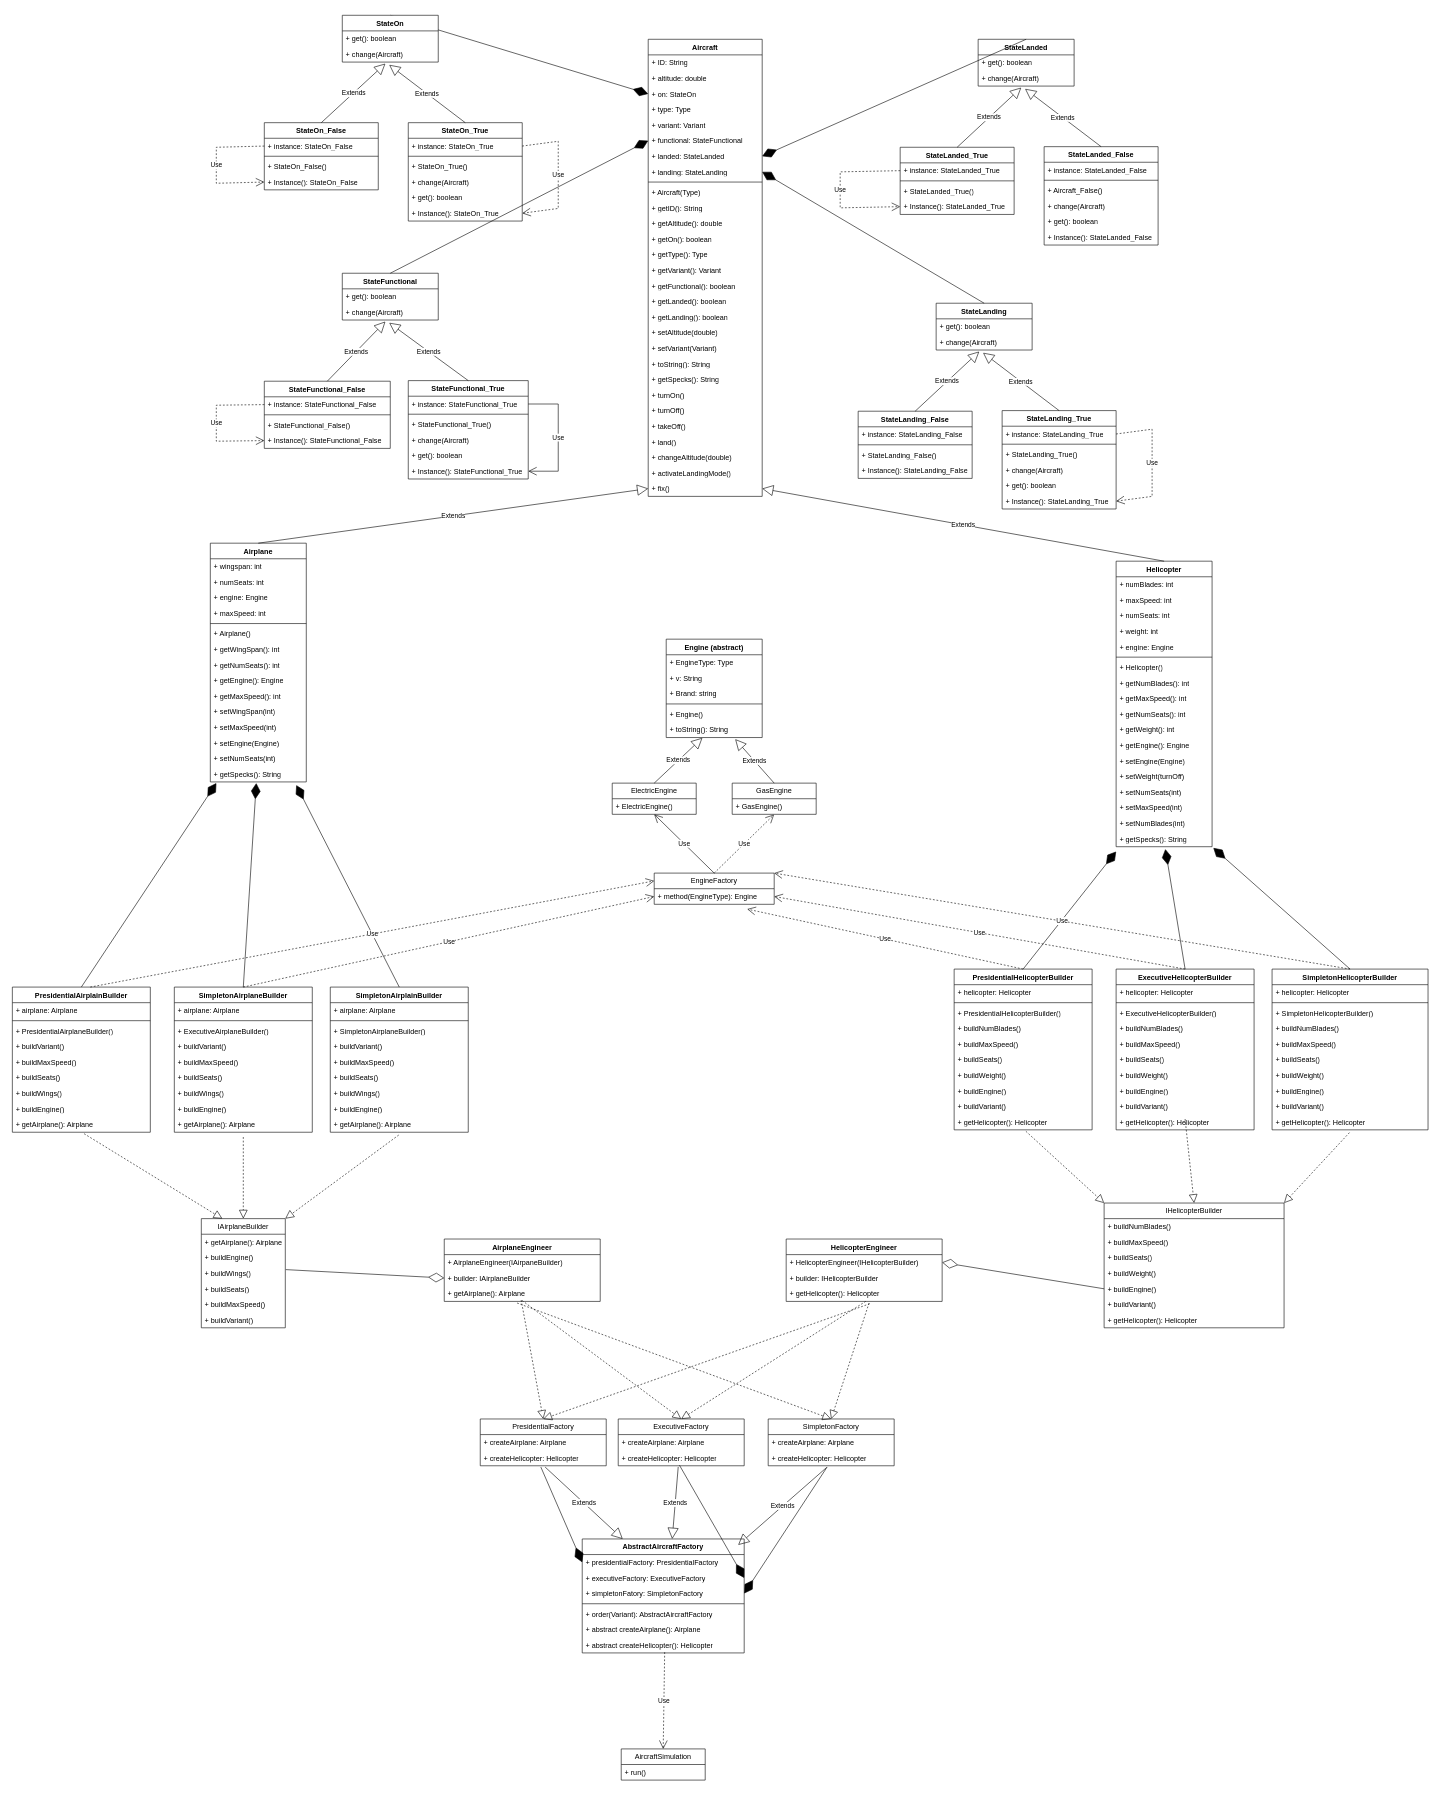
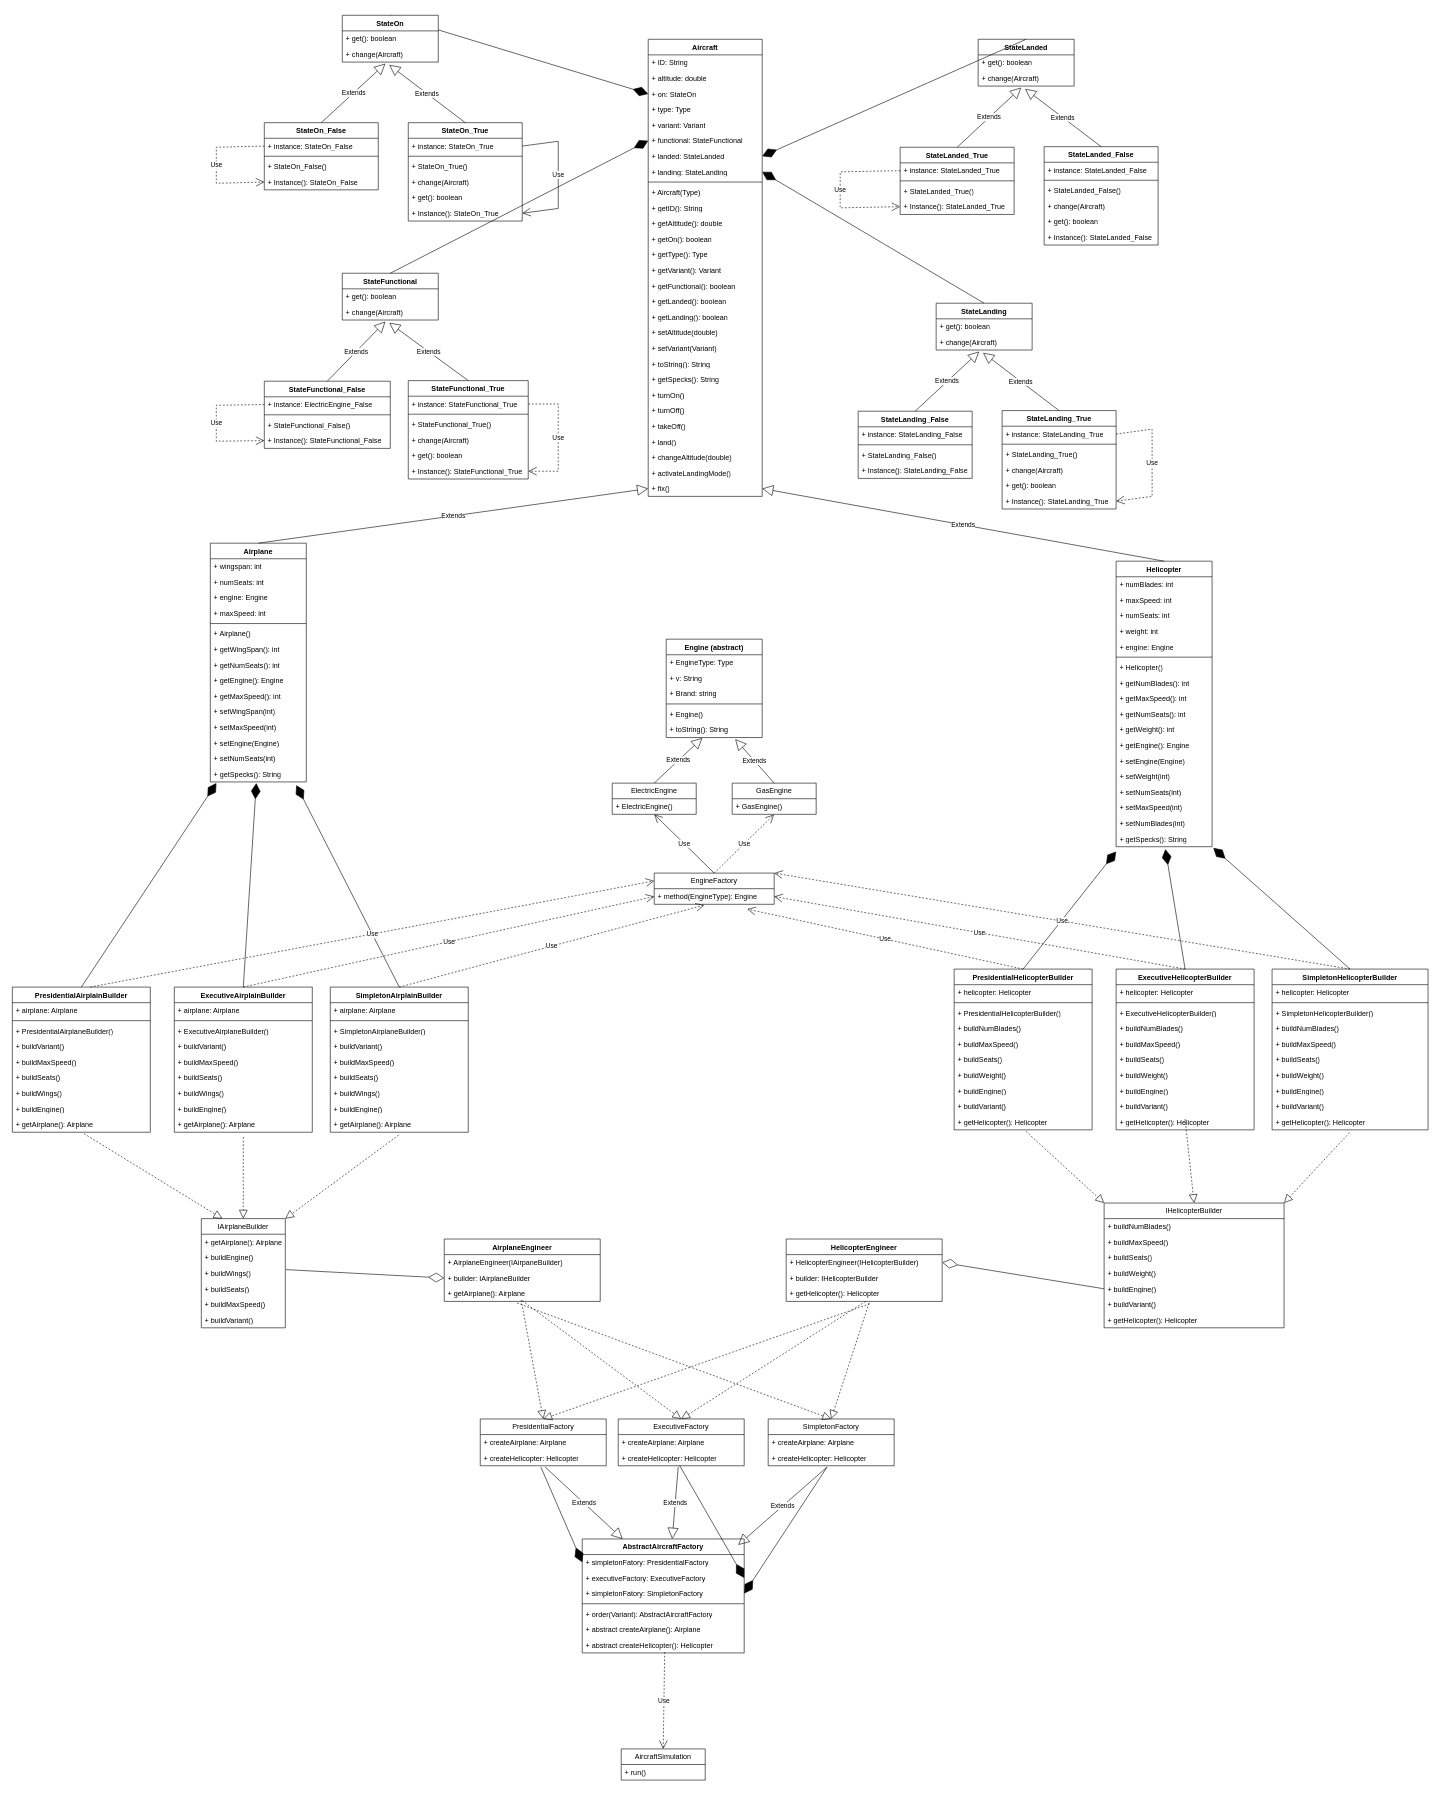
edge "+ instance: StateOn_True" -> "+ Instance(): StateOn_True": style dashed -> solid
node "+ Aircraft_False()": label "+ Aircraft_False()" -> "+ StateLanded_False()"
edge "+ instance: StateFunctional_True" -> "+ Instance(): StateFunctional_True": style solid -> dashed
node "+ instance: StateFunctional_False": label "+ instance: StateFunctional_False" -> "+ instance: ElectricEngine_False"
node "+ setWeight(turnOff)": label "+ setWeight(turnOff)" -> "+ setWeight(int)"
edge "SimpletonAirplainBuilder" -> "+ method(EngineType): Engine": added, label "Use"
node "SimpletonAirplaneBuilder": label "SimpletonAirplaneBuilder" -> "ExecutiveAirplainBuilder"
node "+ presidentialFactory: PresidentialFactory": label "+ presidentialFactory: PresidentialFactory" -> "+ simpletonFatory: PresidentialFactory"
